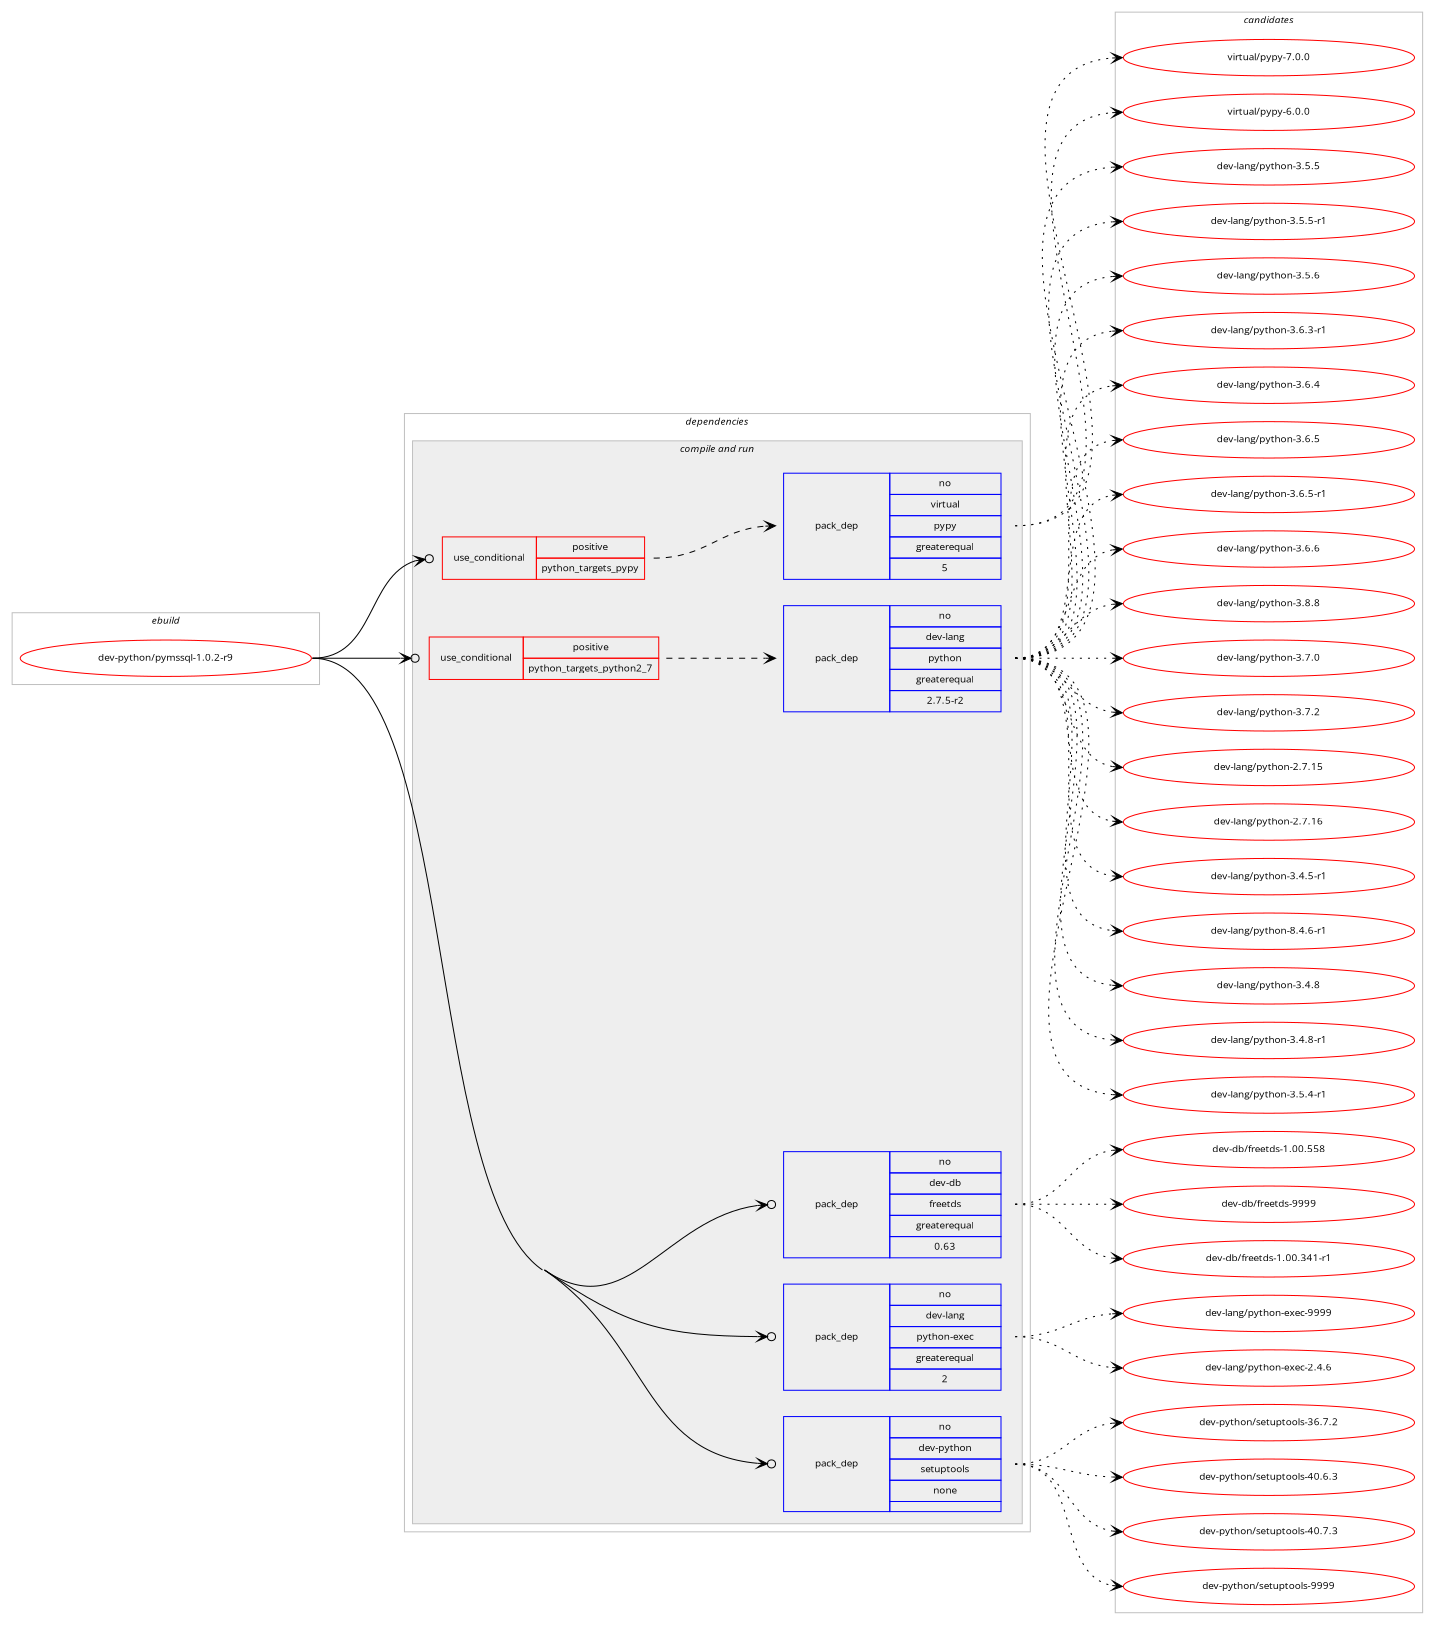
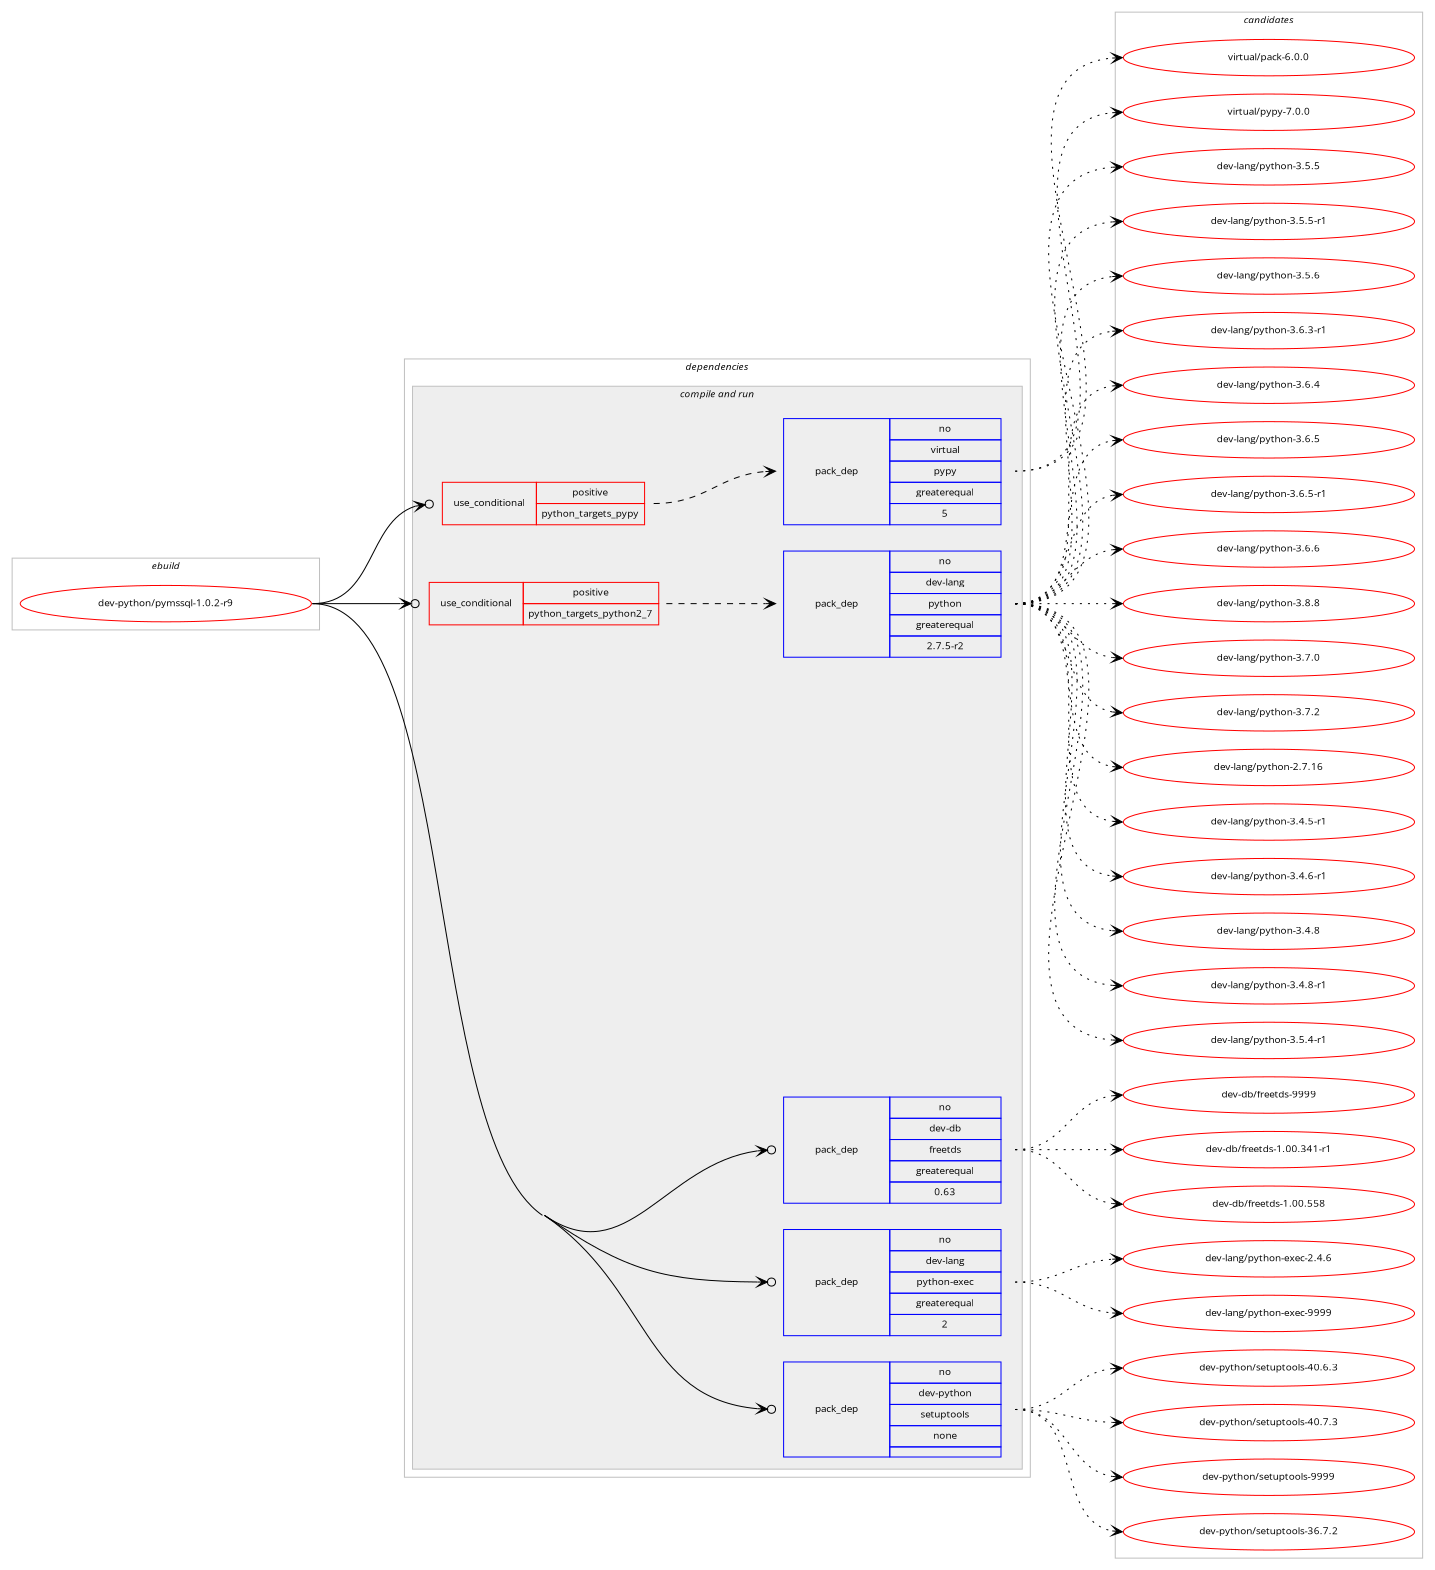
node "virtual/pypy-6.0.0": label "virtual/pypy-6.0.0" -> "virtual/pack-6.0.0"
node "dev-lang/python-2.7.15": removed
node "dev-lang/python-8.4.6-r1": label "dev-lang/python-8.4.6-r1" -> "dev-lang/python-3.4.6-r1"
